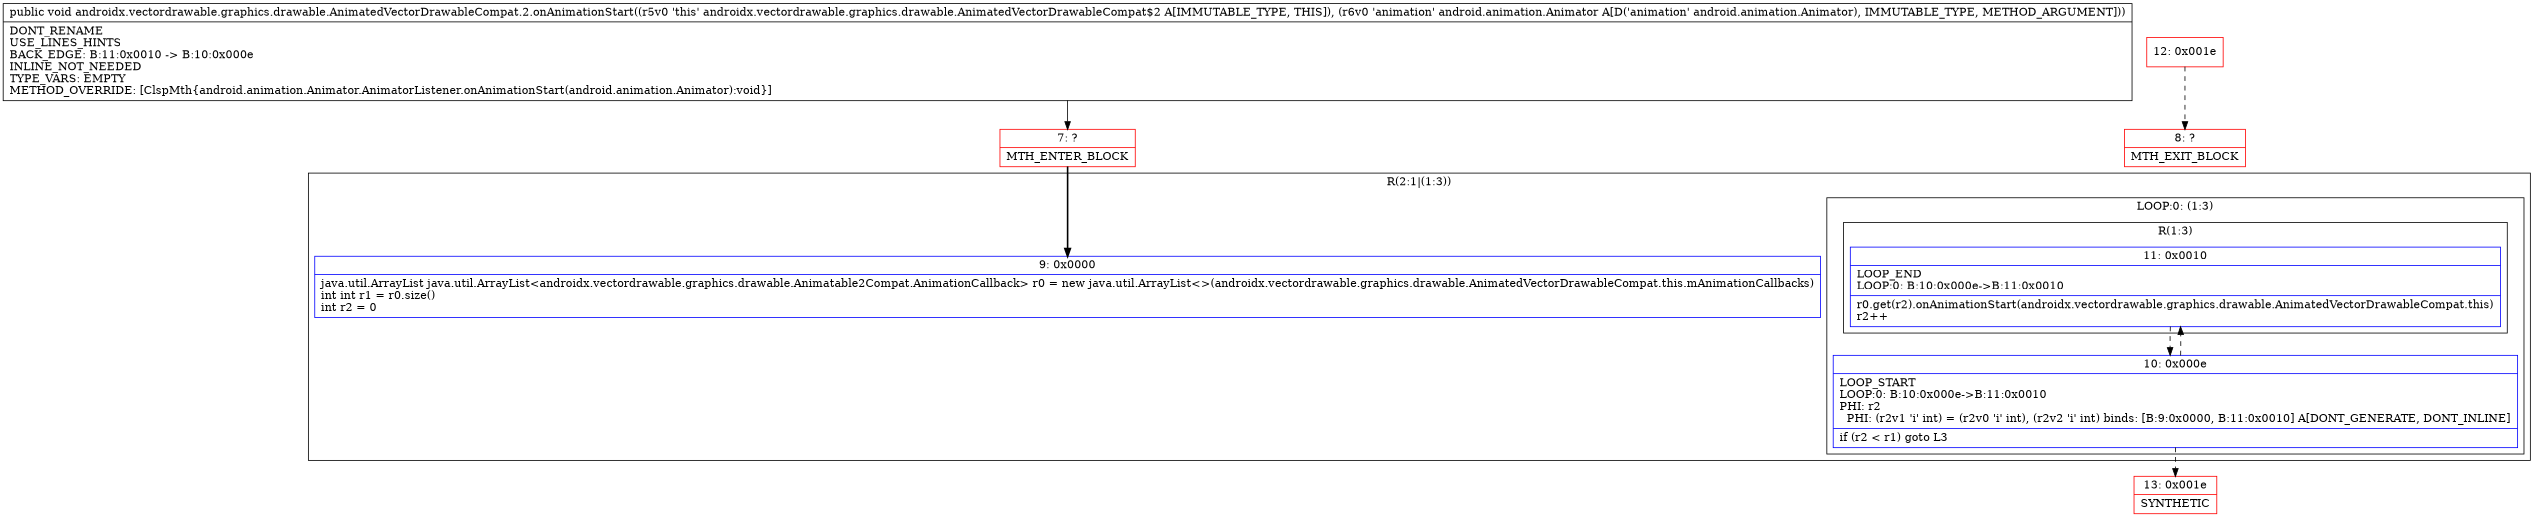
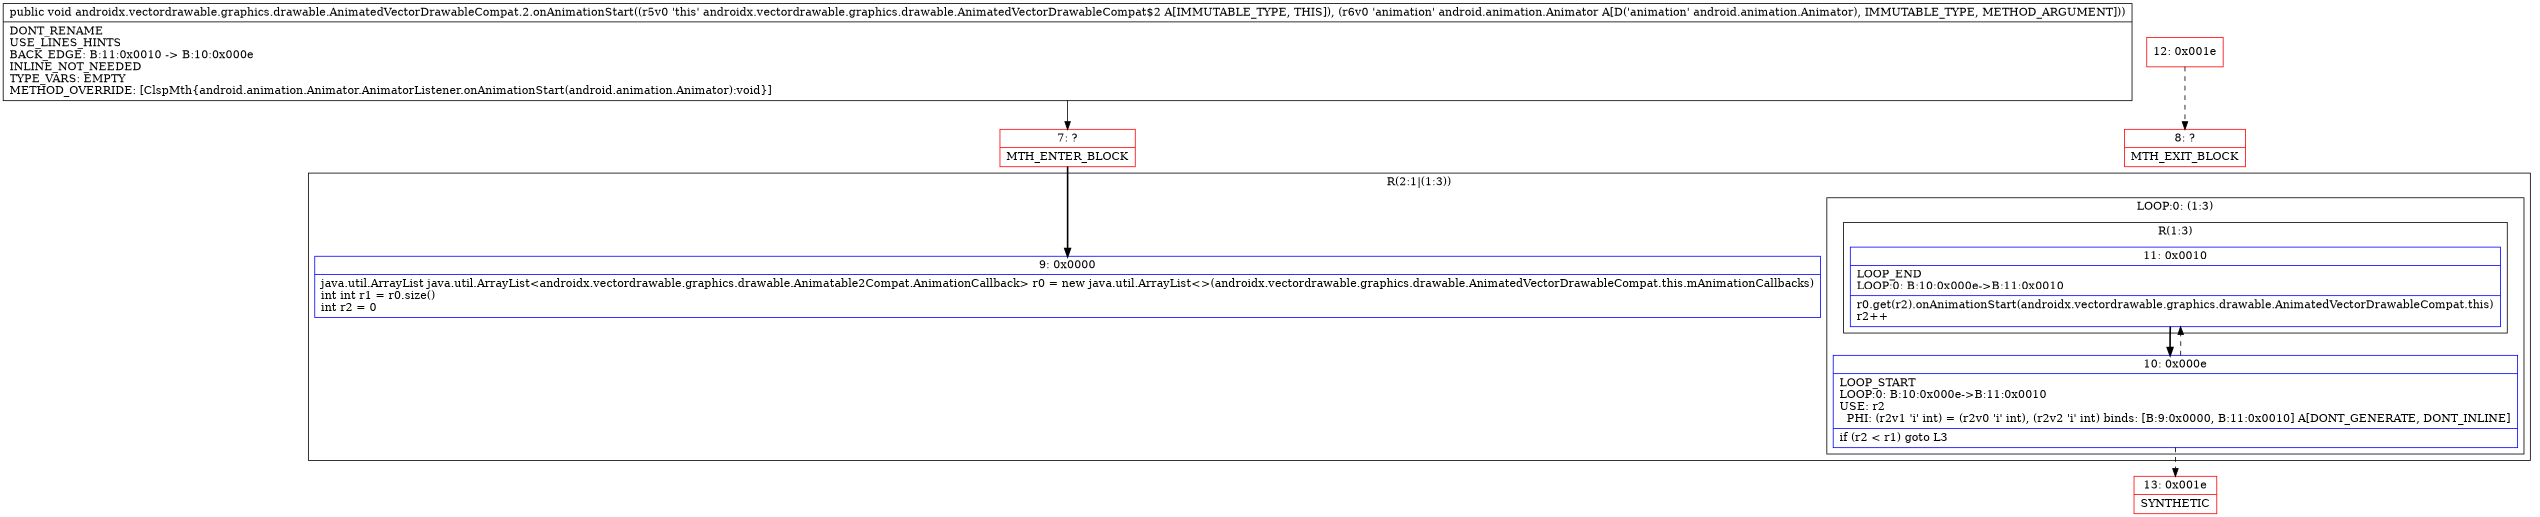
edge "11: 0x0010" -> "10: 0x000e": style dashed -> bold
node "10: 0x000e": text "PHI: r2" -> "USE: r2"
